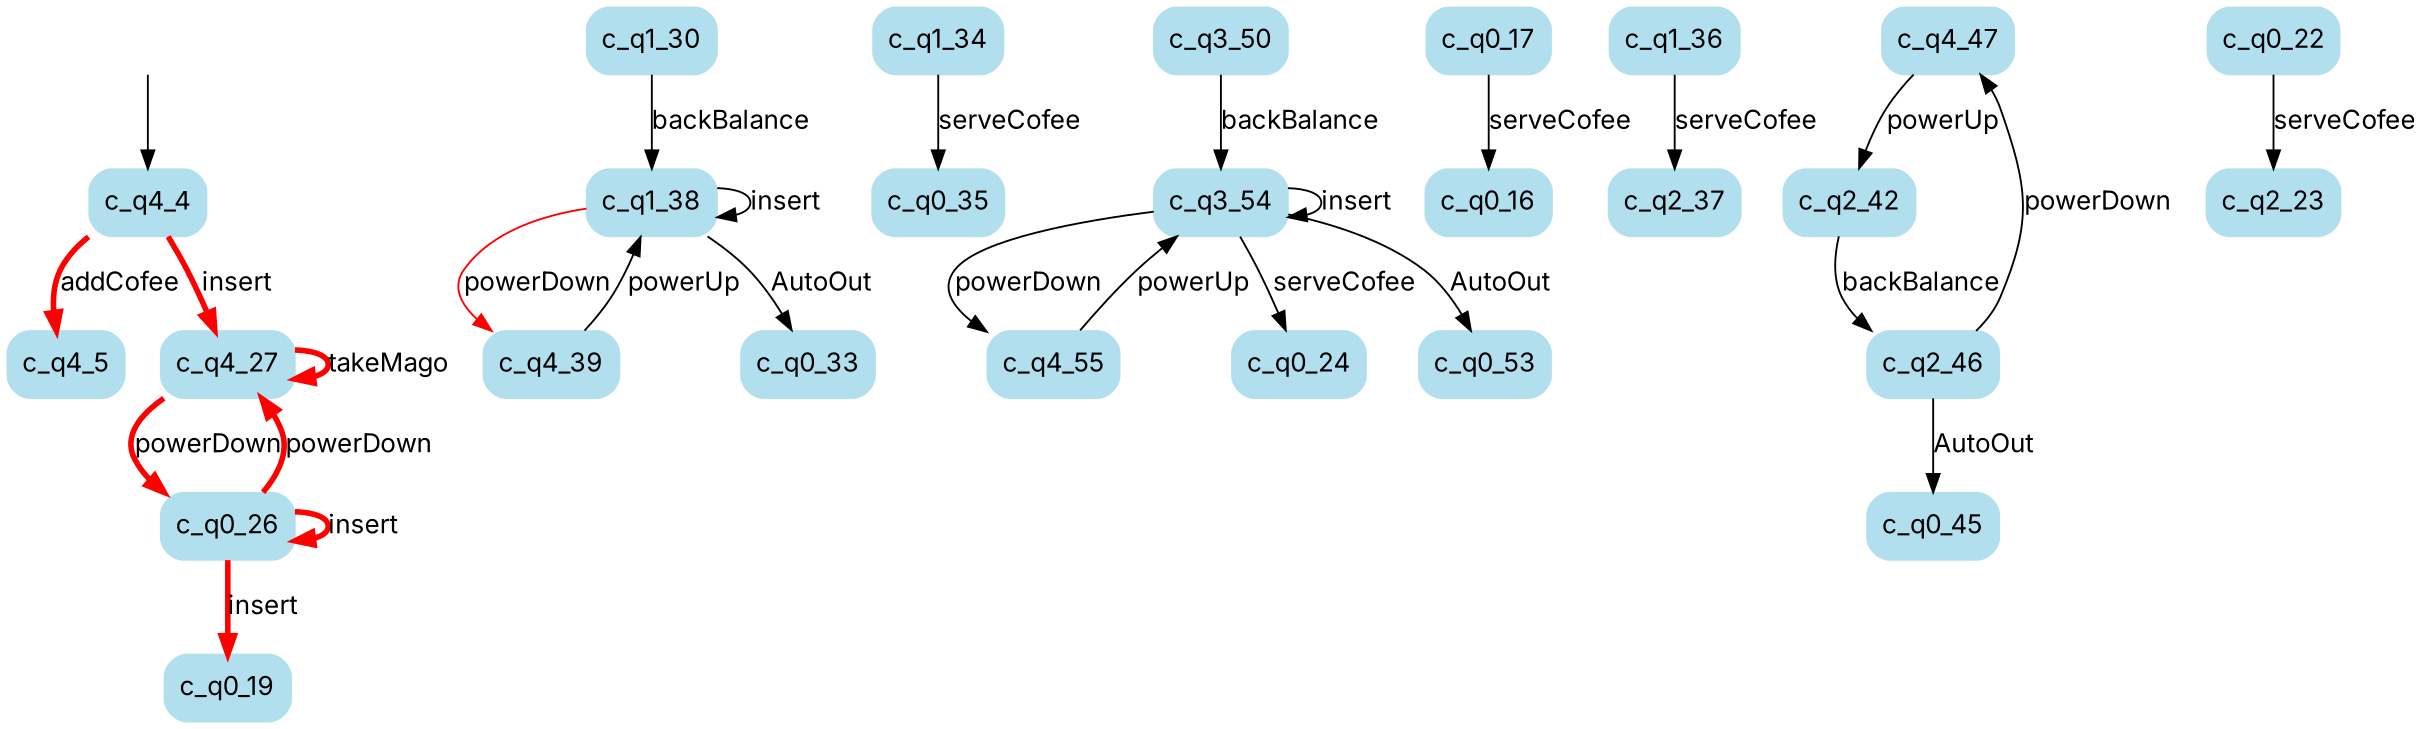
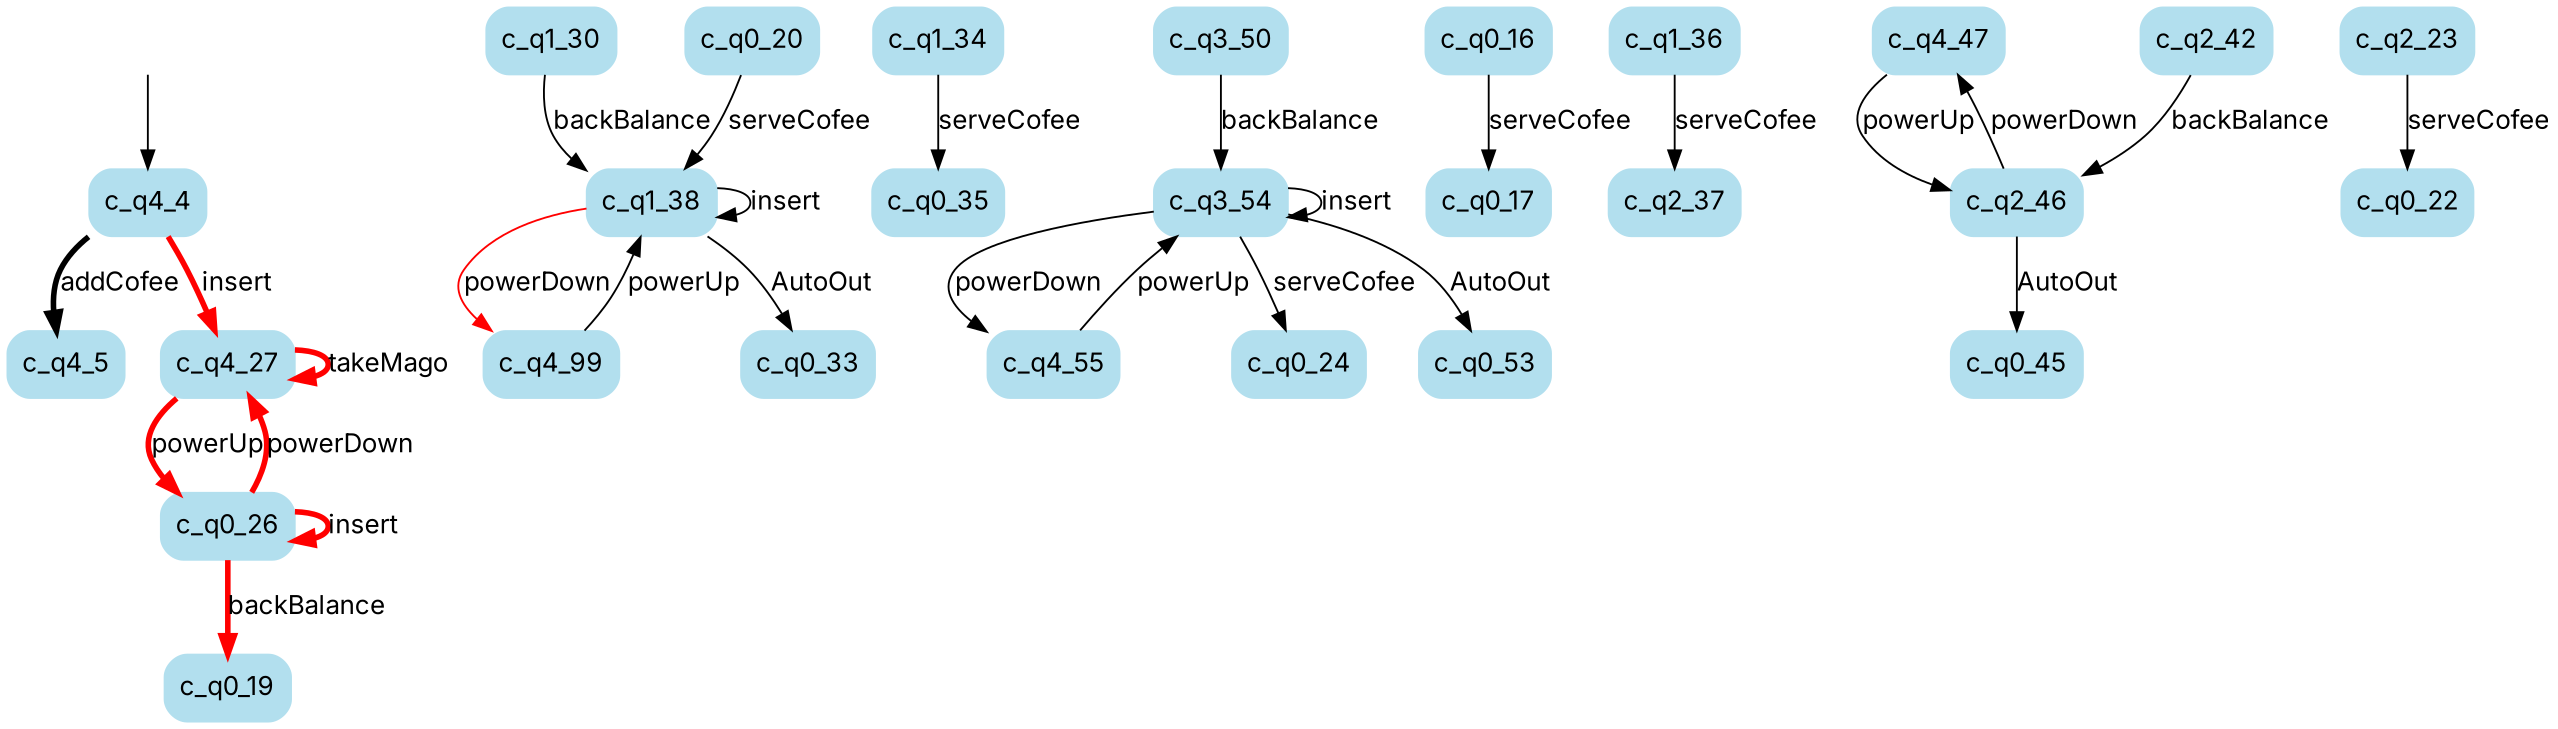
node "c_q0_20": added
edge "c_q4_47" -> "c_q2_42": now "c_q4_47" -> "c_q2_46"
edge "c_q0_17" -> "c_q0_16": reversed
edge "c_q0_22" -> "c_q2_23": reversed
edge "c_q4_4" -> "c_q4_5": color red -> black
node "c_q4_39": label "c_q4_39" -> "c_q4_99"
edge "c_q4_27" -> "c_q0_26": label "powerDown" -> "powerUp"
edge "c_q0_26" -> "c_q0_19": label "insert" -> "backBalance"
